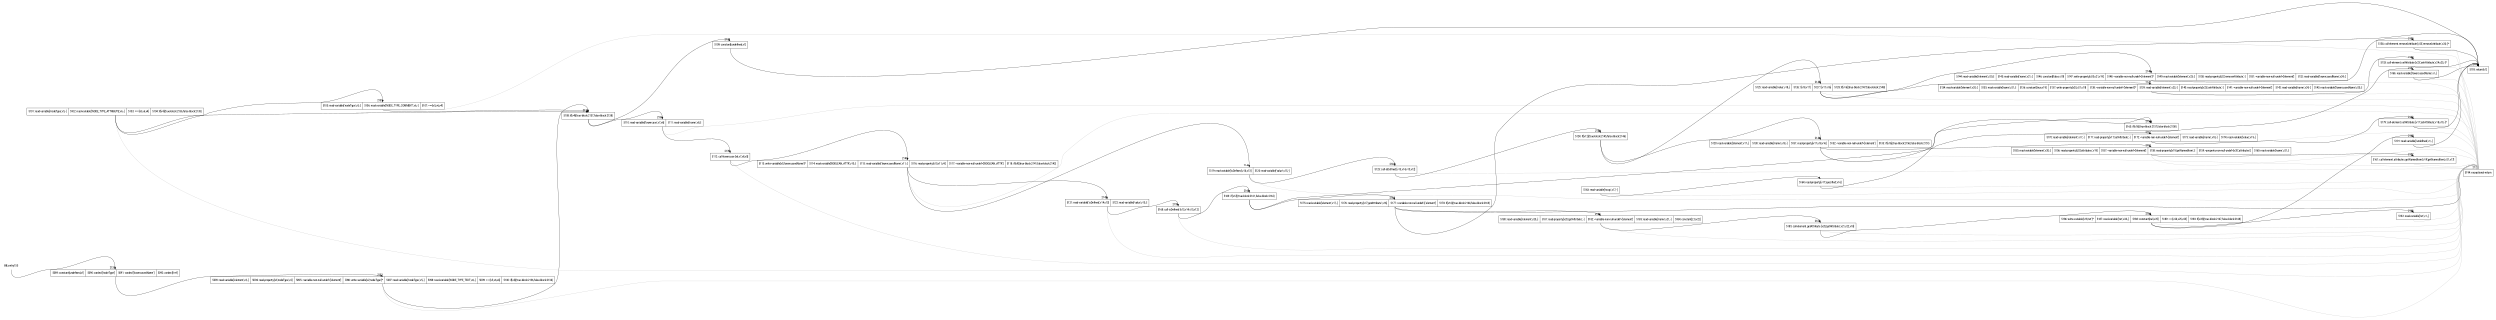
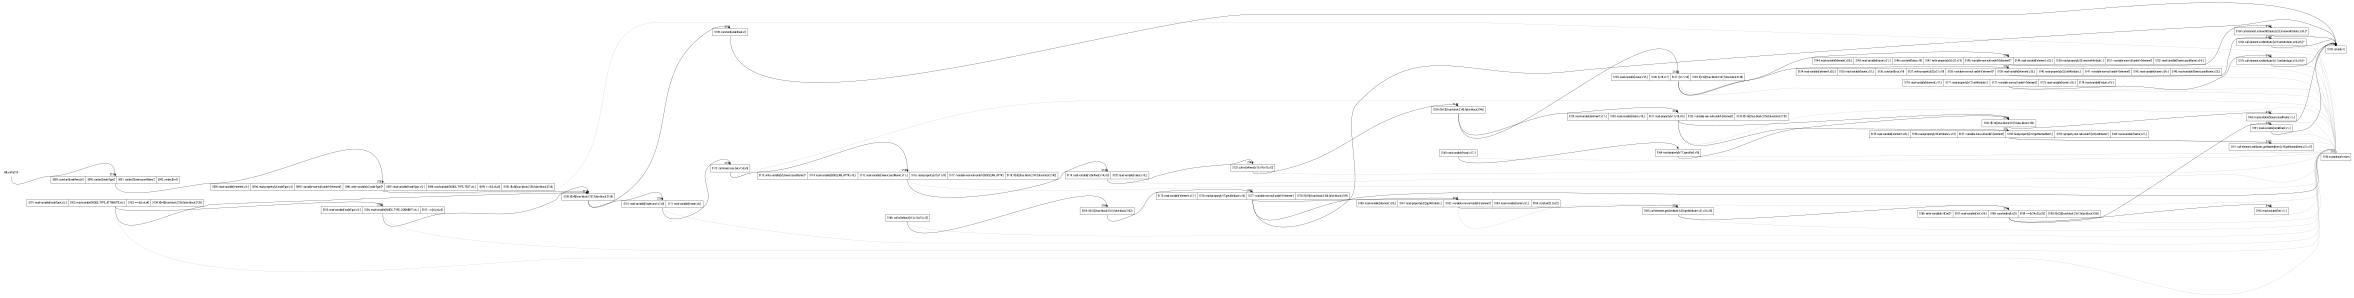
edge "5169: if[v12](true-block:2161,false-block:2162)" -> "5170: read-variable['element',v17,-]": removed
node "5121: read-variable['isDefined',v14,v13]": removed
